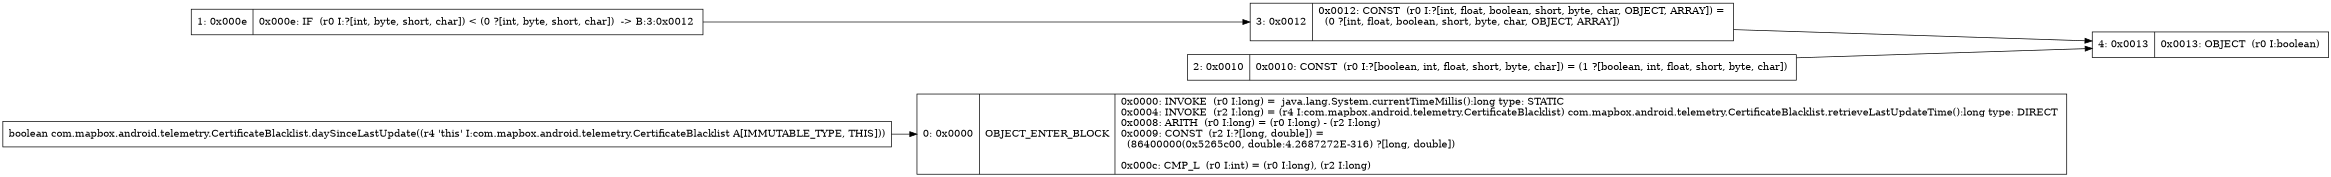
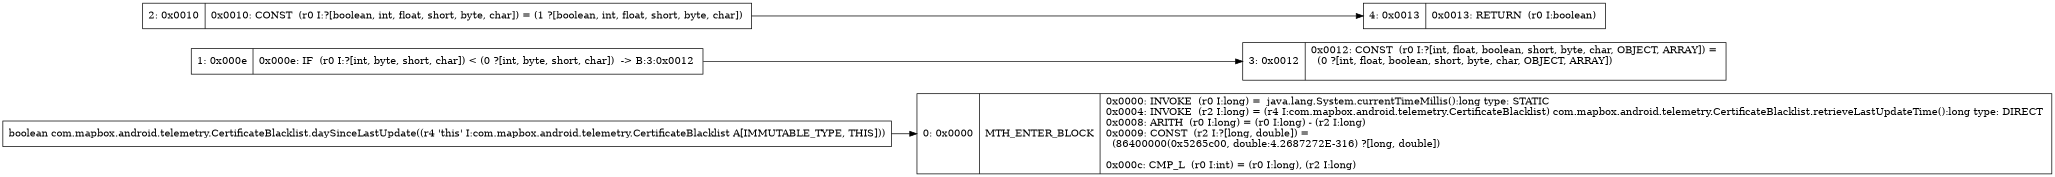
edge "3: 0x0012" -> "4: 0x0013": removed
node "4: 0x0013": text "0x0013: OBJECT  (r0 I:boolean)" -> "0x0013: RETURN  (r0 I:boolean)"
node "0: 0x0000": text "OBJECT_ENTER_BLOCK" -> "MTH_ENTER_BLOCK"
